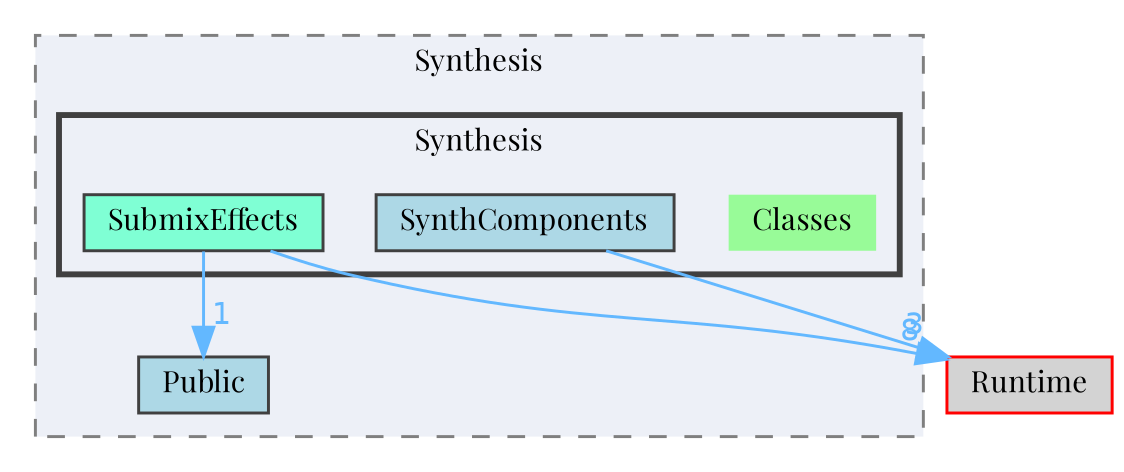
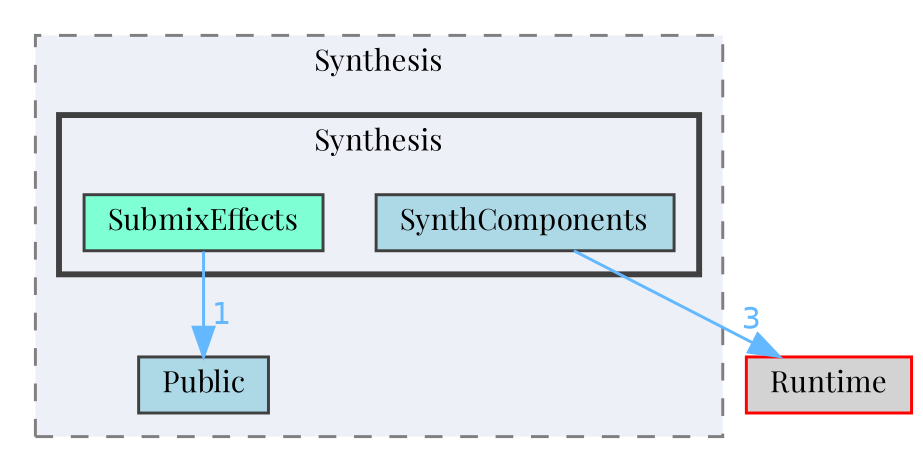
node "Classes": removed
edge "SubmixEffects" -> "Runtime": removed
